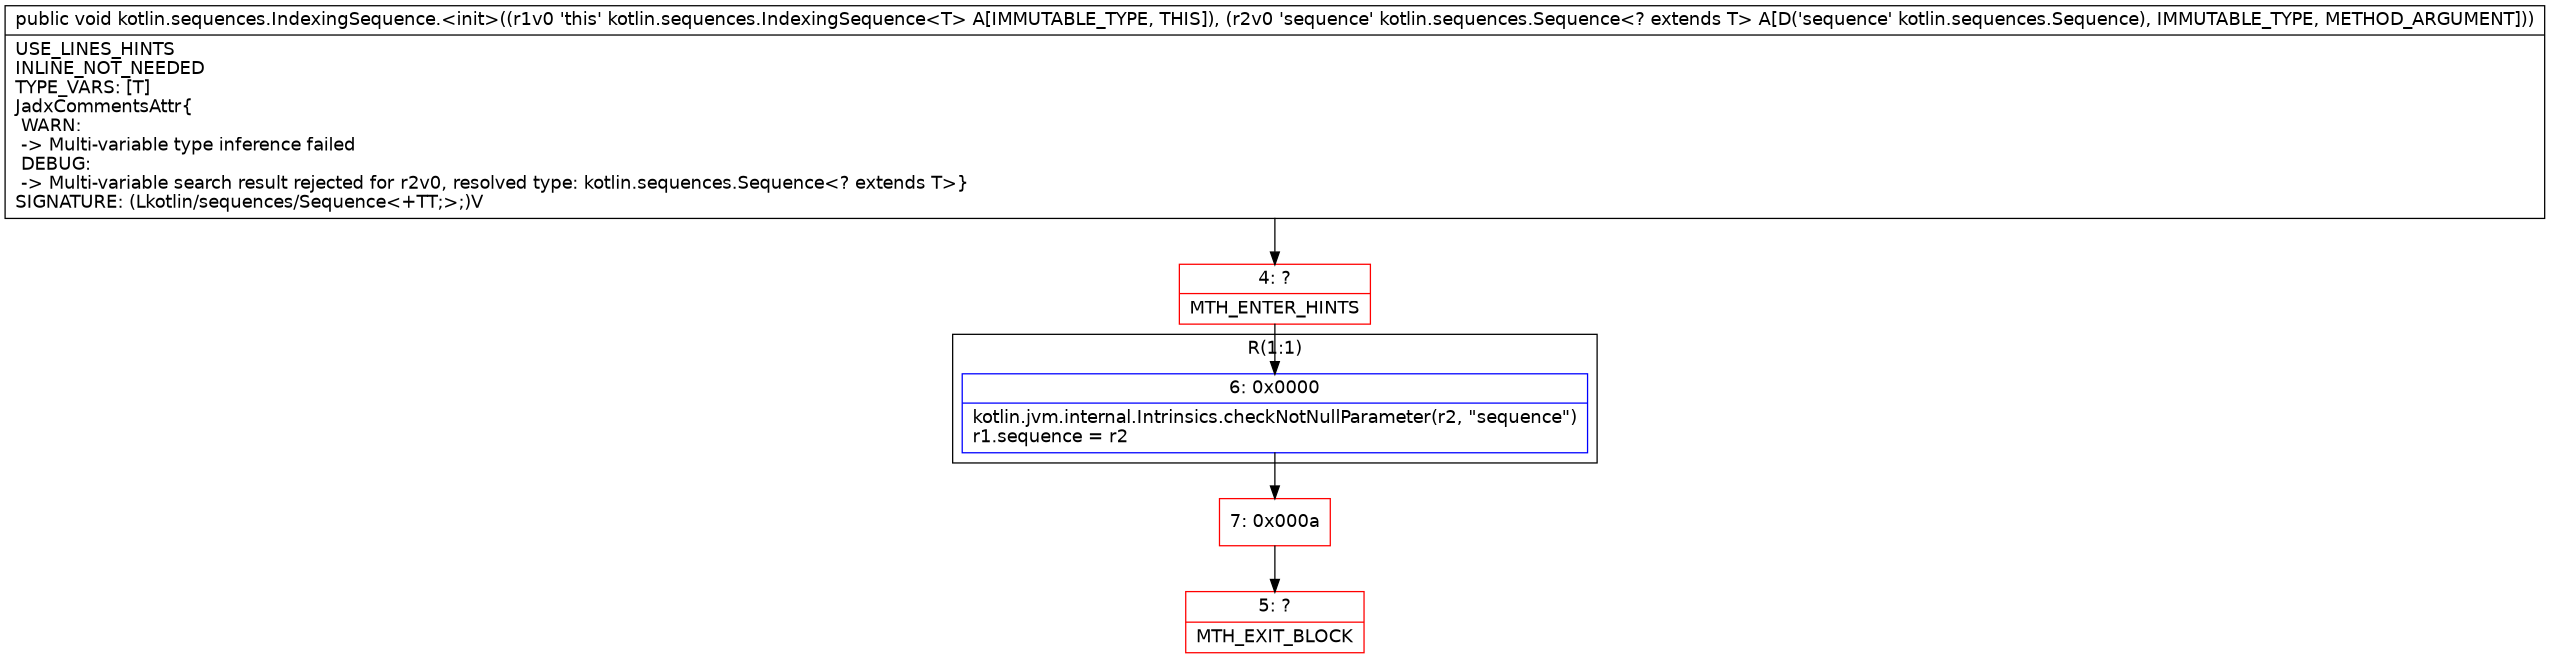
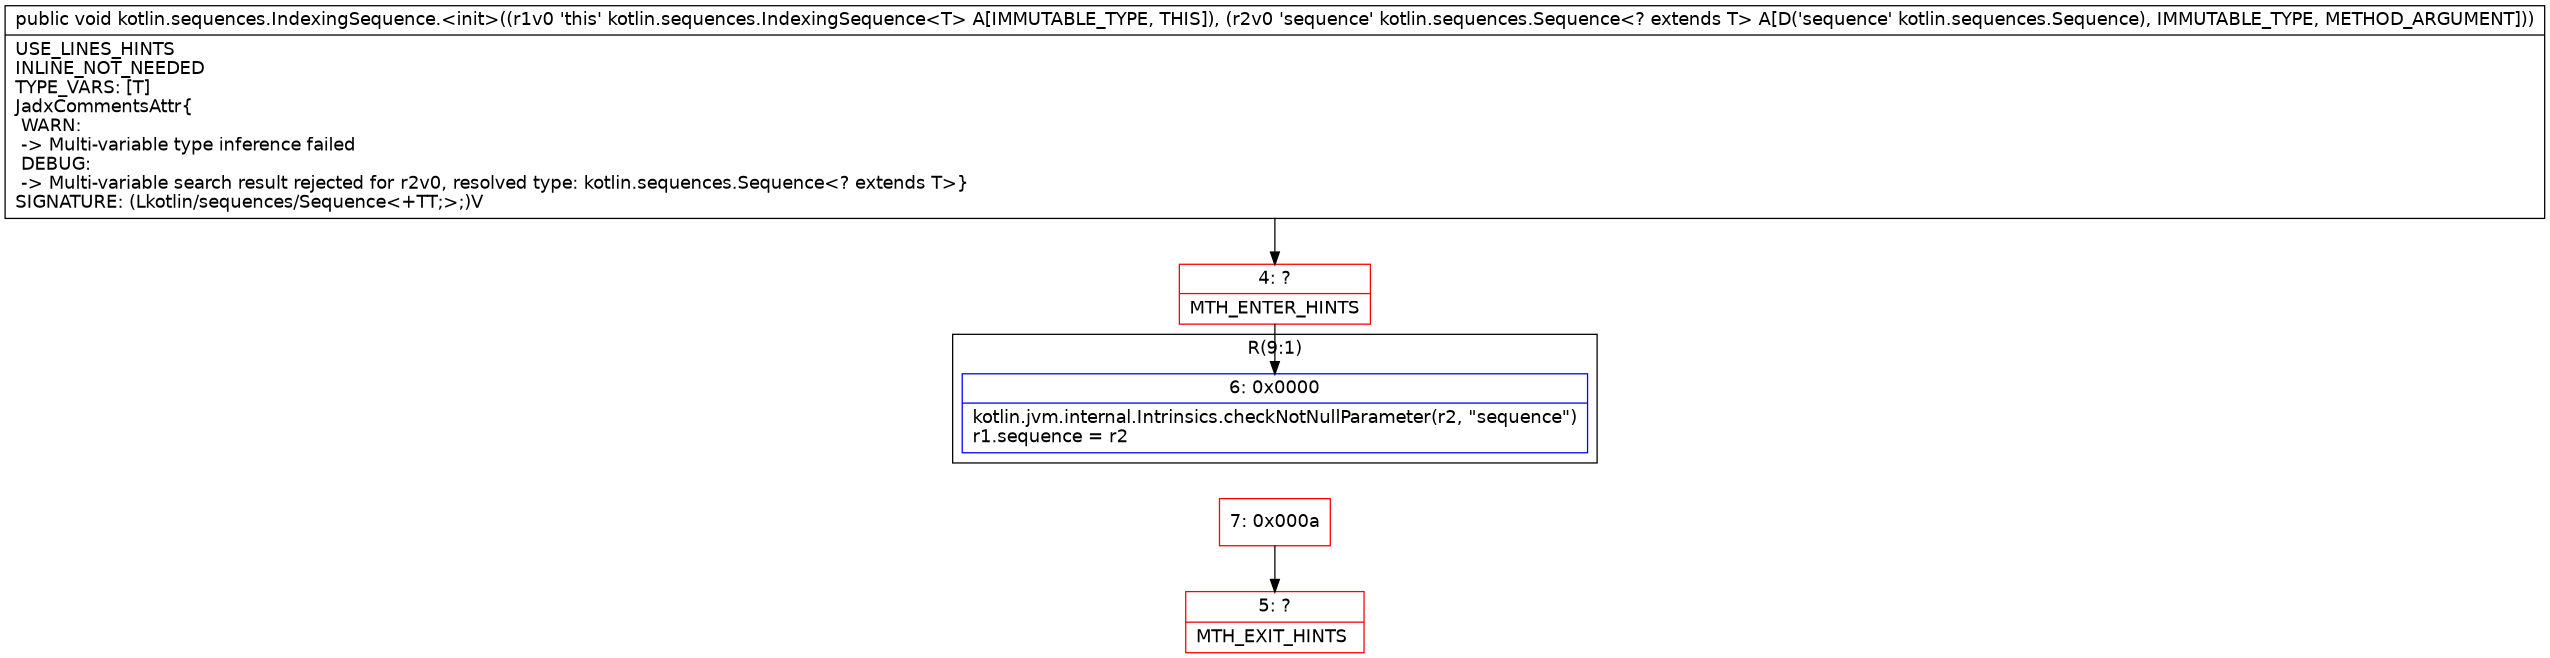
cluster "R(1:1)": label "R(1:1)" -> "R(9:1)"
edge "6: 0x0000" -> "7: 0x000a": removed
node "5: ?": text "MTH_EXIT_BLOCK" -> "MTH_EXIT_HINTS"
